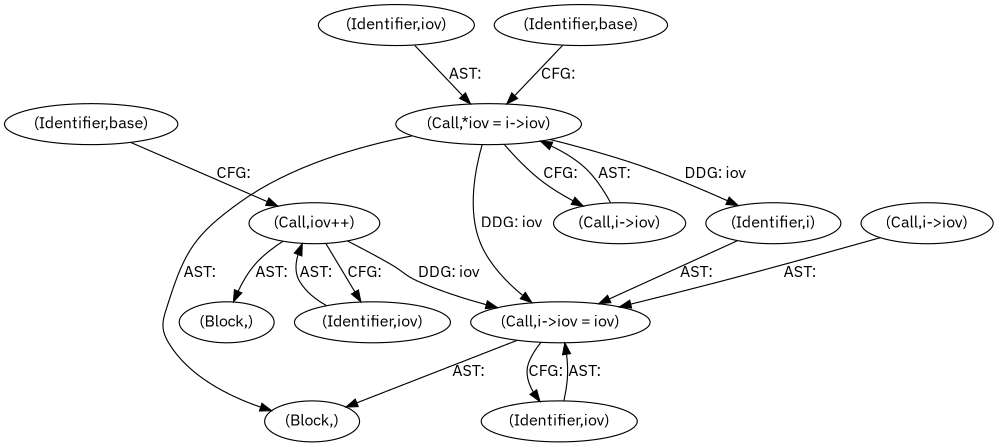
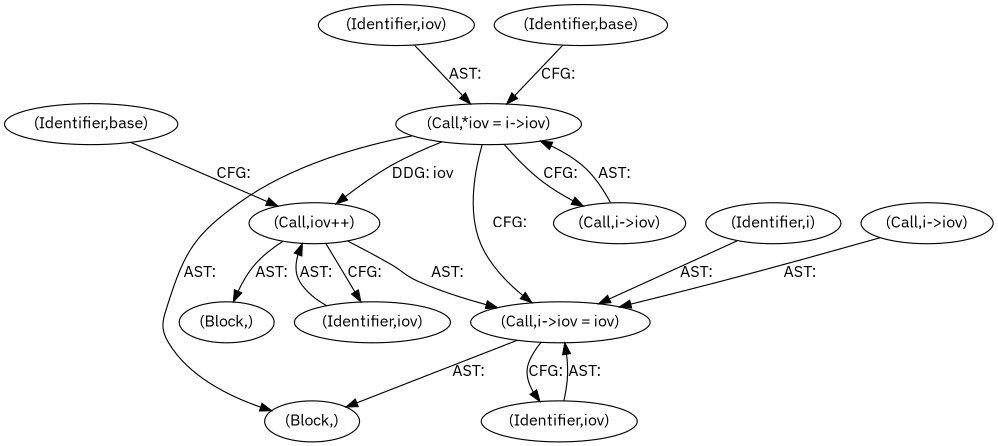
edge "(Call,*iov = i->iov)" -> "(Identifier,i)": now "(Call,*iov = i->iov)" -> "(Call,iov++)"
edge "(Call,*iov = i->iov)" -> "(Call,i->iov = iov)": label "DDG: iov" -> "CFG: "
edge "(Call,iov++)" -> "(Call,i->iov = iov)": label "DDG: iov" -> "AST: "
